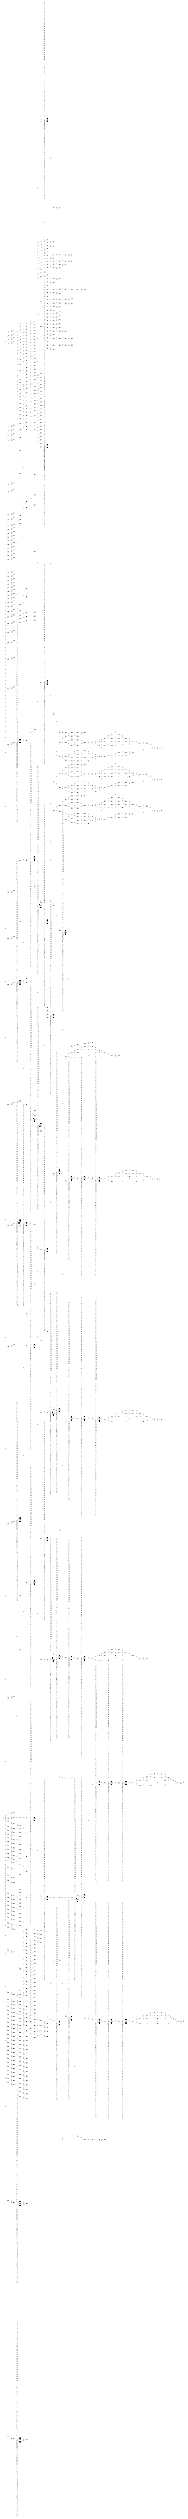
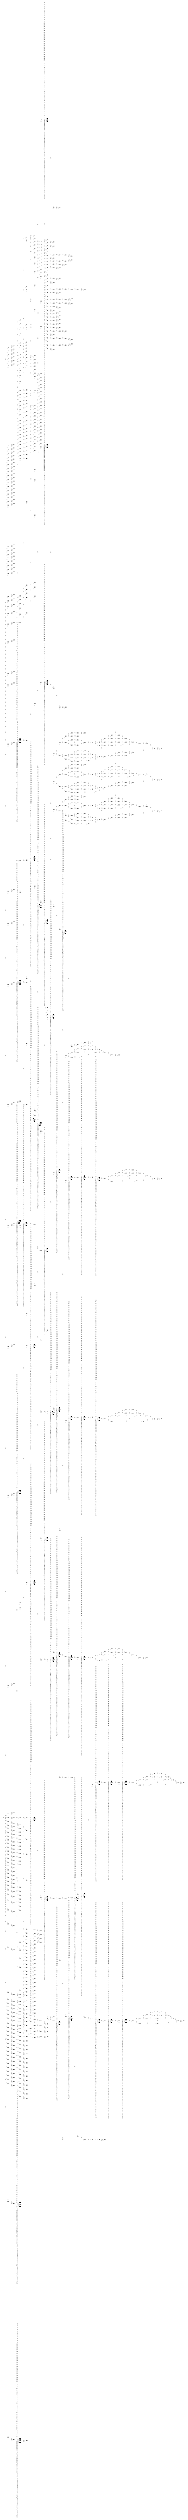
node "1083": removed
